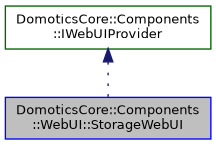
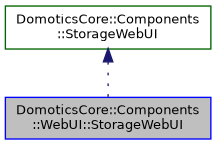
node "DomoticsCore::Components ::IWebUIProvider": label "DomoticsCore::Components ::IWebUIProvider" -> "DomoticsCore::Components ::StorageWebUI"
